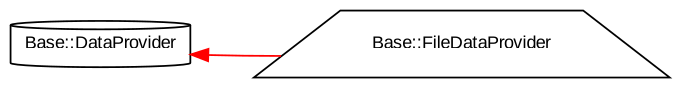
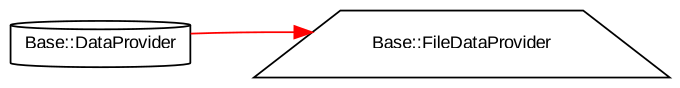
edge "Base::FileDataProvider" -> "Base::DataProvider": reversed
